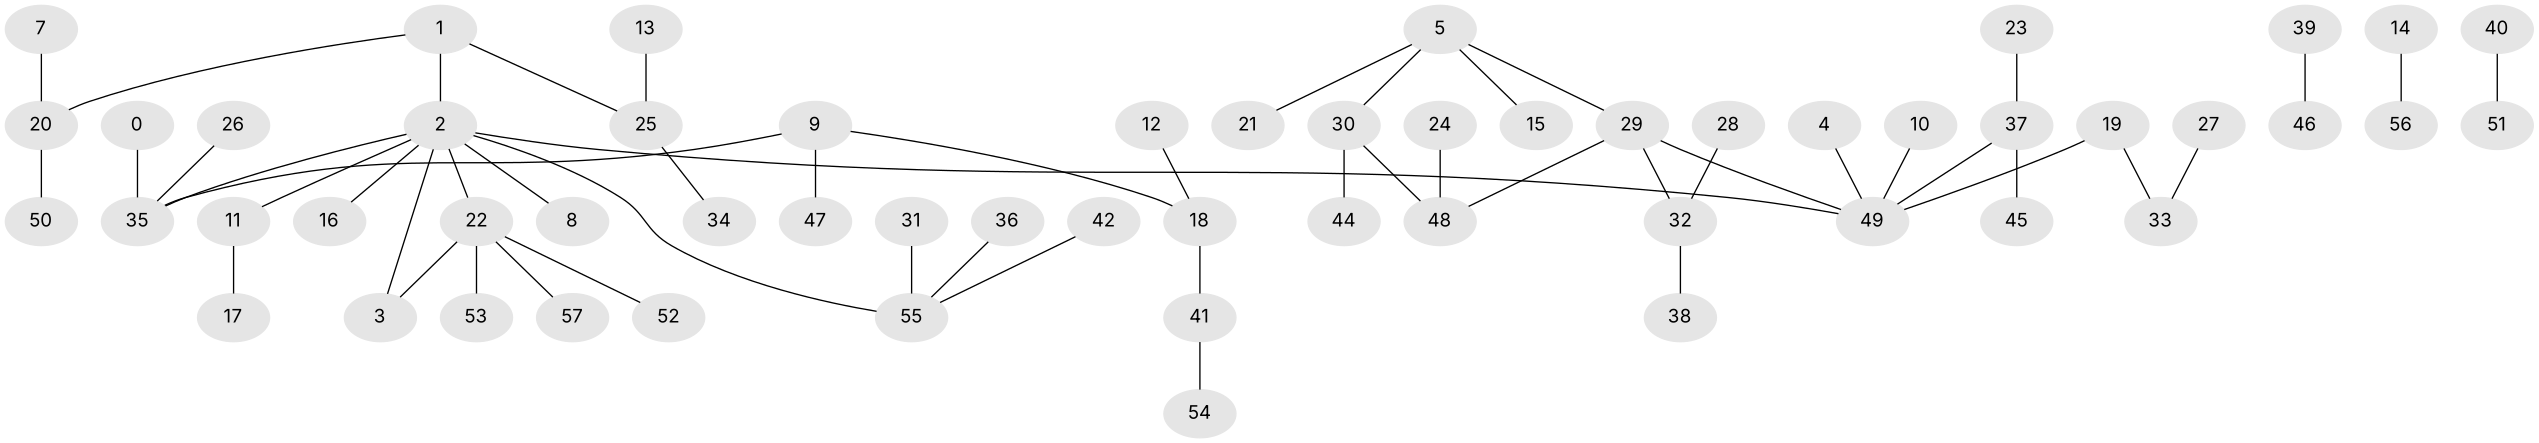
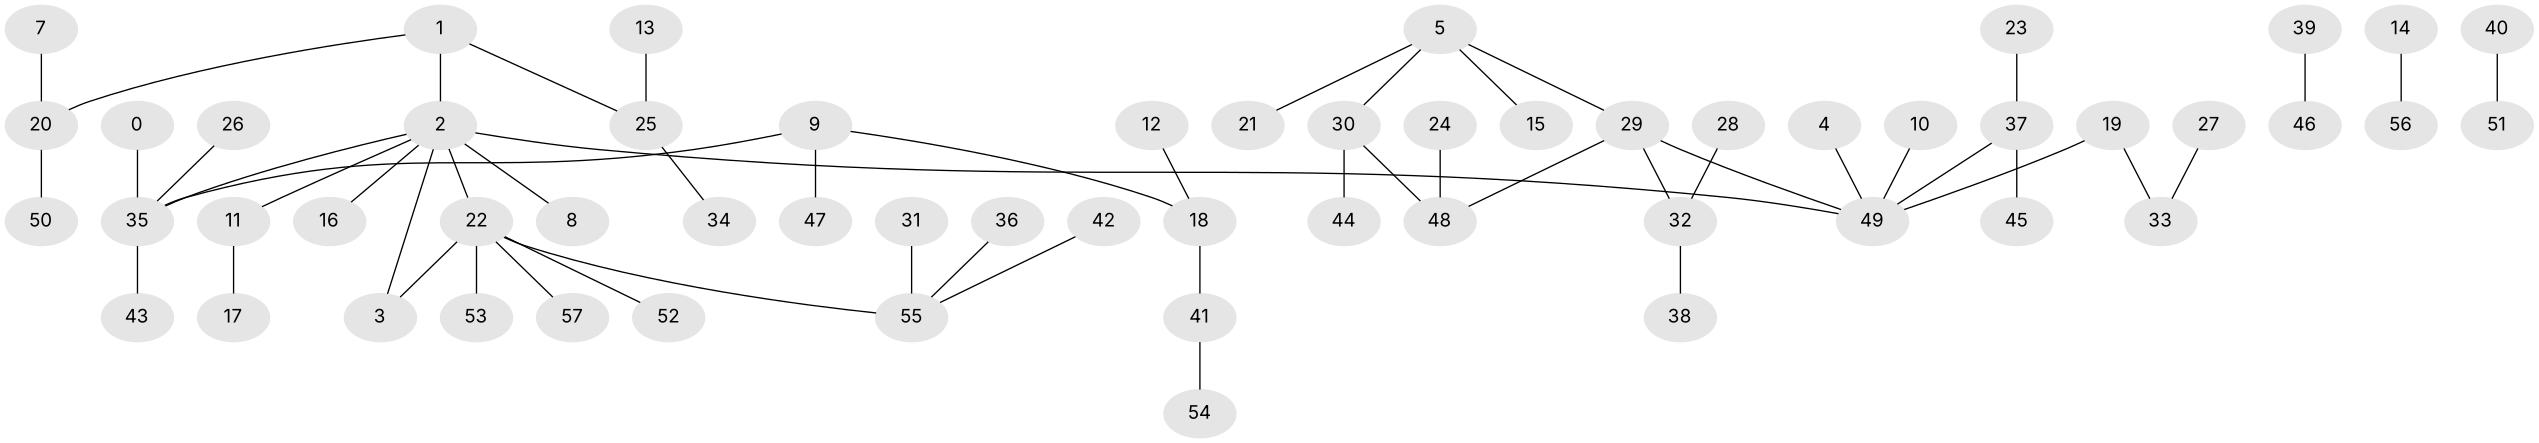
edge "2" -- "55": now "22" -- "55"
node "43": added
